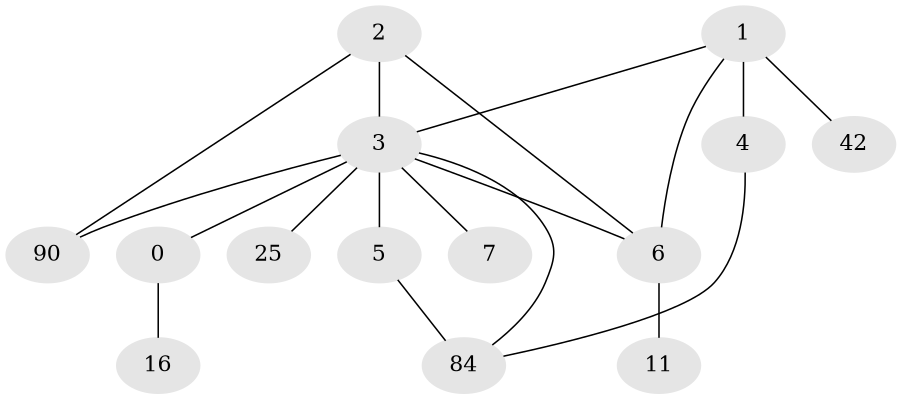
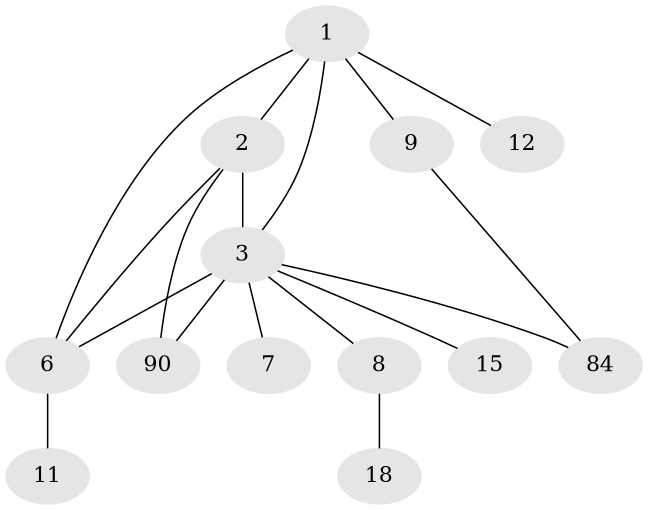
edge "1" -- "2": added
node "4": label "4" -> "9"
node "42": label "42" -> "12"
node "0": label "0" -> "8"
node "25": label "25" -> "15"
node "5": removed
node "16": label "16" -> "18"
